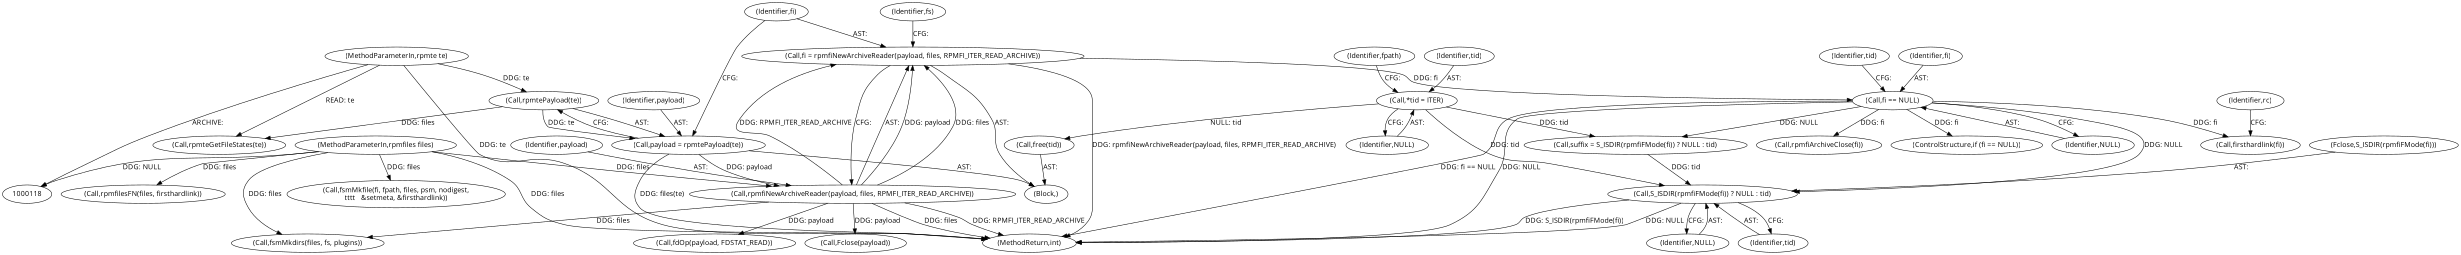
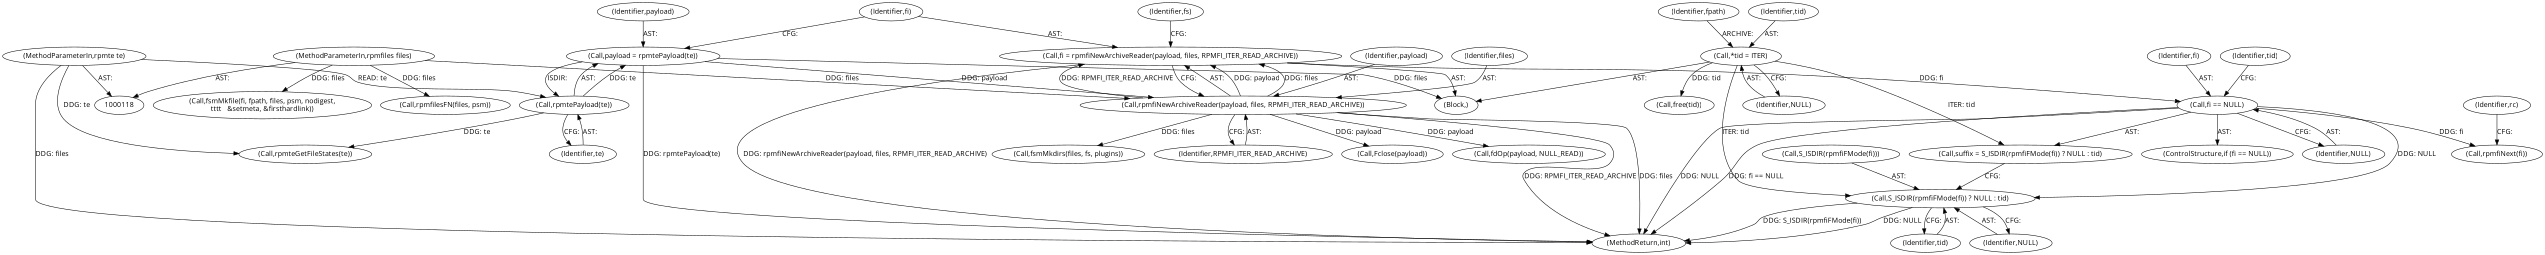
node "(Identifier,files)": added
edge "(MethodParameterIn,rpmte te)" -> "(Call,rpmtePayload(te))": label "DDG: te" -> "READ: te"
edge "(Identifier,fpath)" -> "(Call,*tid = ITER)": label "CFG: " -> "ARCHIVE: "
edge "(MethodParameterIn,rpmte te)" -> "(Call,rpmteGetFileStates(te))": label "READ: te" -> "DDG: te"
edge "(MethodParameterIn,rpmte te)" -> "1000118": label "ARCHIVE: " -> "AST: "
edge "(Call,rpmtePayload(te))" -> "(Call,rpmteGetFileStates(te))": label "DDG: files" -> "DDG: te"
edge "(Call,payload = rpmtePayload(te))" -> "(Call,rpmtePayload(te))": label "CFG: " -> "ISDIR: "
edge "(Call,*tid = ITER)" -> "(Call,free(tid))": label "NULL: tid" -> "DDG: tid"
edge "(Call,*tid = ITER)" -> "(Call,suffix = S_ISDIR(rpmfiFMode(fi)) ? NULL : tid)": label "DDG: tid" -> "ITER: tid"
edge "(Call,fi == NULL)" -> "(Call,suffix = S_ISDIR(rpmfiFMode(fi)) ? NULL : tid)": label "DDG: NULL" -> "AST: "
edge "(Call,fi == NULL)" -> "(ControlStructure,if (fi == NULL))": label "DDG: fi" -> "AST: "
edge "(MethodParameterIn,rpmte te)" -> "(MethodReturn,int)": label "DDG: te" -> "DDG: files"
edge "(Call,*tid = ITER)" -> "(Call,S_ISDIR(rpmfiFMode(fi)) ? NULL : tid)": label "DDG: tid" -> "ITER: tid"
node "(Call,rpmfiArchiveClose(fi))": removed
node "(Call,firsthardlink(fi))": label "(Call,firsthardlink(fi))" -> "(Call,rpmfiNext(fi))"
node "(Fclose,S_ISDIR(rpmfiFMode(fi)))": label "(Fclose,S_ISDIR(rpmfiFMode(fi)))" -> "(Call,S_ISDIR(rpmfiFMode(fi)))"
node "(Identifier,te)": added
node "(Identifier,RPMFI_ITER_READ_ARCHIVE)": added
edge "(MethodParameterIn,rpmfiles files)" -> "1000118": label "DDG: NULL" -> "AST: "
edge "(Call,payload = rpmtePayload(te))" -> "(Block,)": label "AST: " -> "DDG: files"
edge "(Call,free(tid))" -> "(Block,)": now "(Call,*tid = ITER)" -> "(Block,)"
edge "(Call,suffix = S_ISDIR(rpmfiFMode(fi)) ? NULL : tid)" -> "(Call,S_ISDIR(rpmfiFMode(fi)) ? NULL : tid)": label "DDG: tid" -> "CFG: "
edge "(MethodParameterIn,rpmfiles files)" -> "(Call,fsmMkdirs(files, fs, plugins))": removed, label "DDG: files"
node "(Call,rpmfilesFN(files, firsthardlink))": label "(Call,rpmfilesFN(files, firsthardlink))" -> "(Call,rpmfilesFN(files, psm))"
edge "(Call,payload = rpmtePayload(te))" -> "(MethodReturn,int)": label "DDG: files(te)" -> "DDG: rpmtePayload(te)"
edge "(MethodParameterIn,rpmfiles files)" -> "(MethodReturn,int)": removed, label "DDG: files"
node "(Call,fdOp(payload, FDSTAT_READ))": label "(Call,fdOp(payload, FDSTAT_READ))" -> "(Call,fdOp(payload, NULL_READ))"
